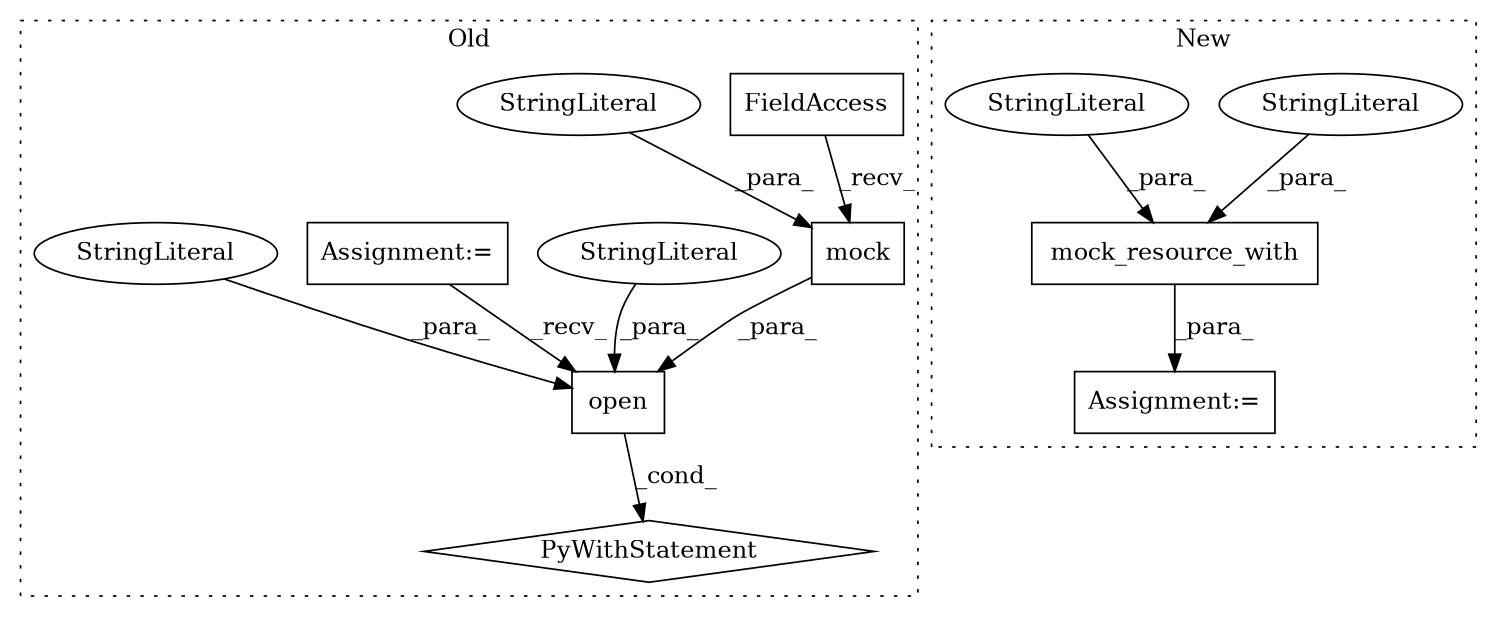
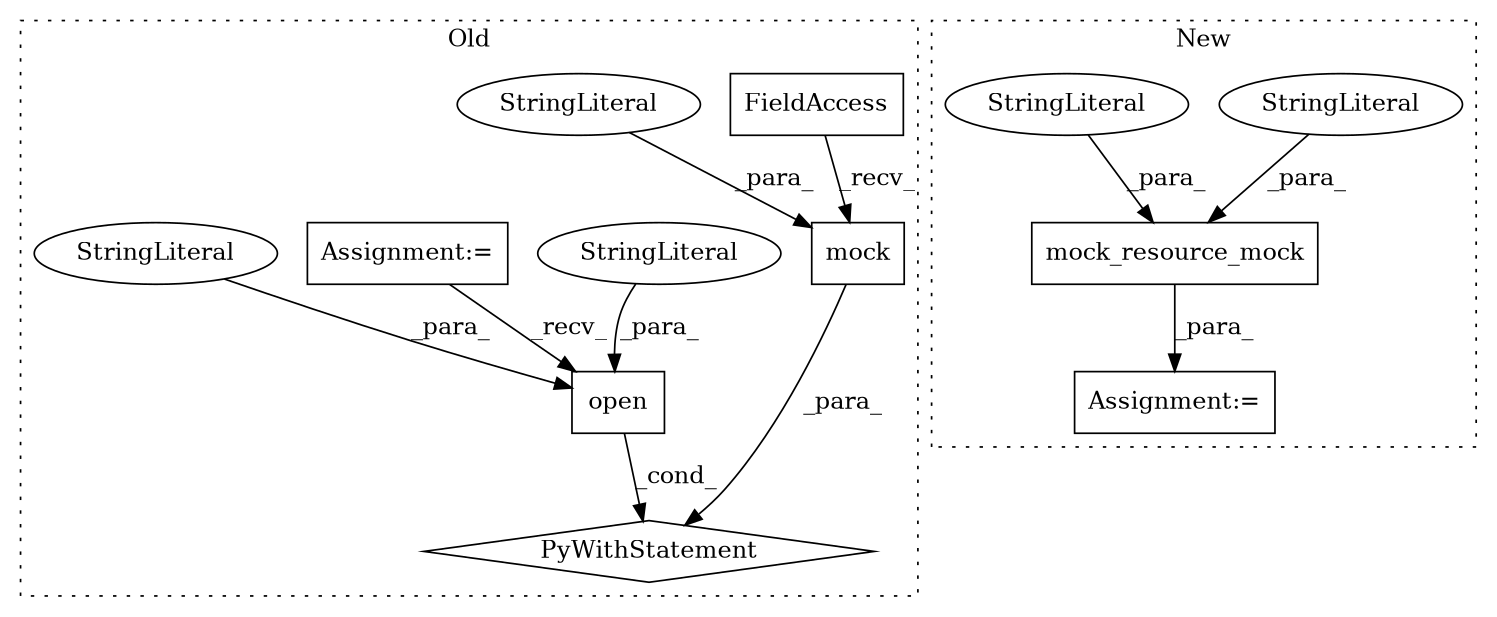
node "mock_resource_with": label "mock_resource_with" -> "mock_resource_mock"
edge "mock" -> "open": now "mock" -> "PyWithStatement"
